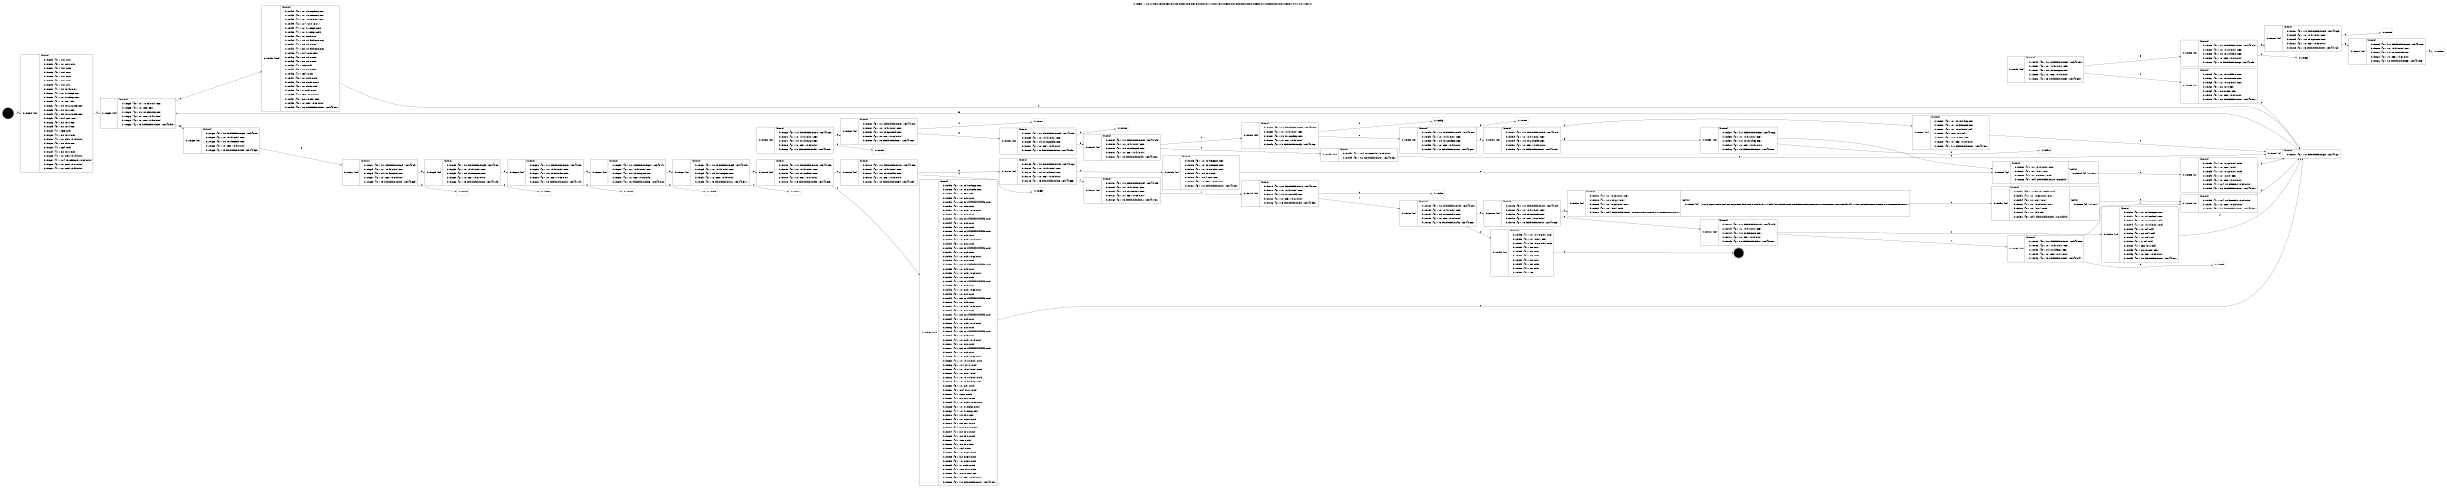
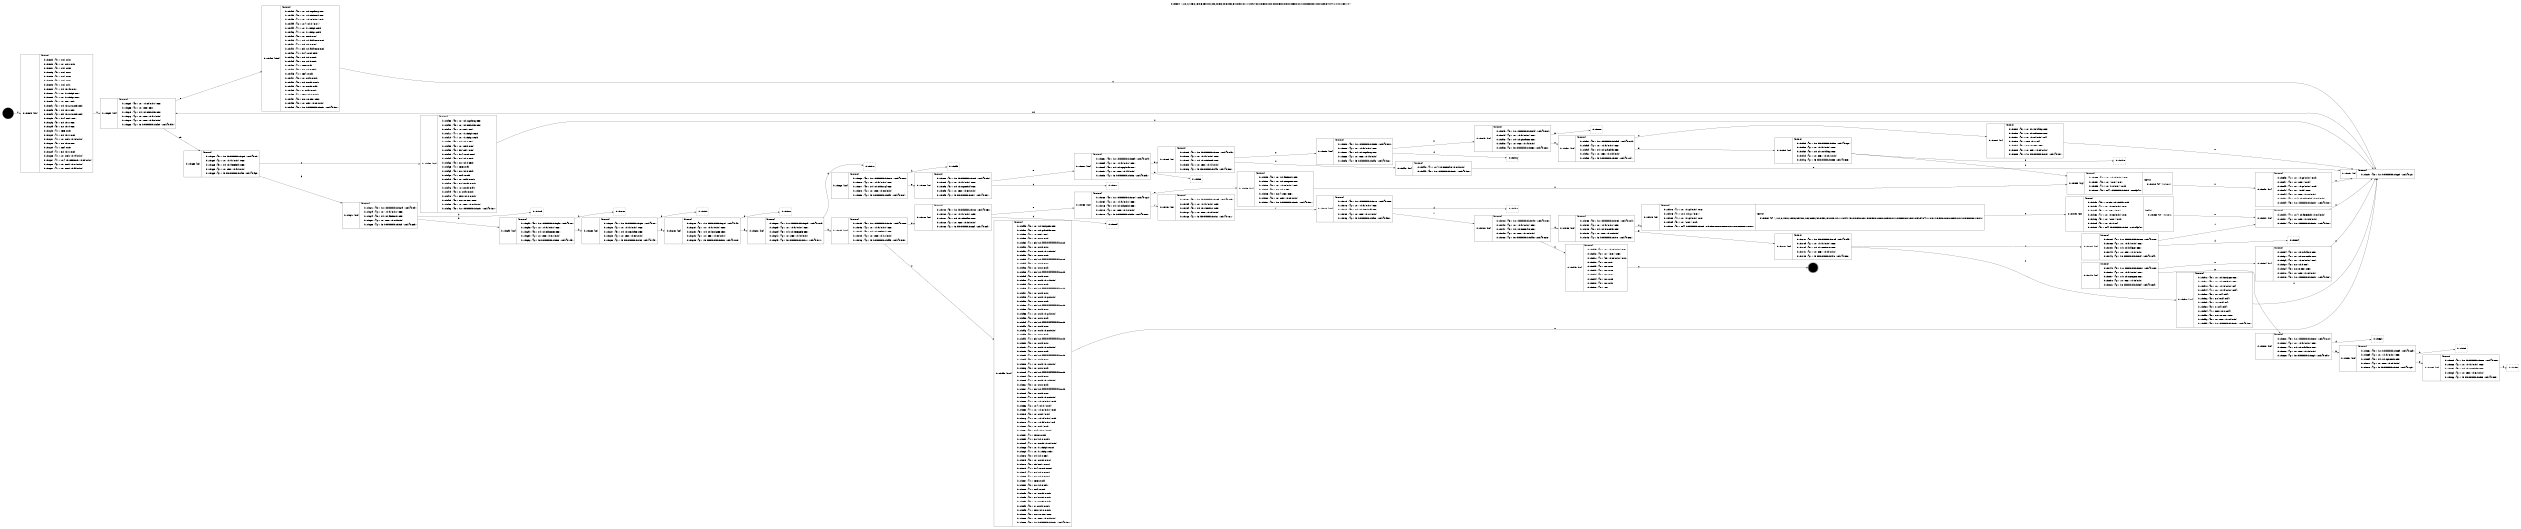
node "0x401f38 [83]": added
